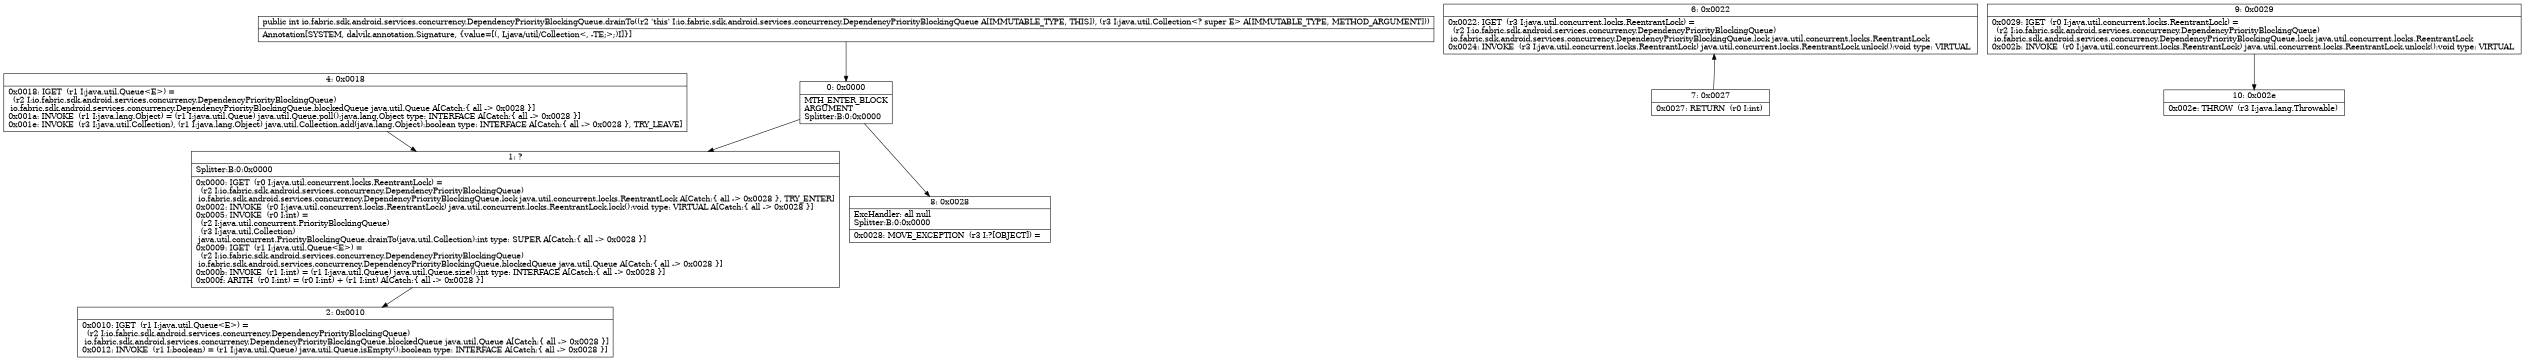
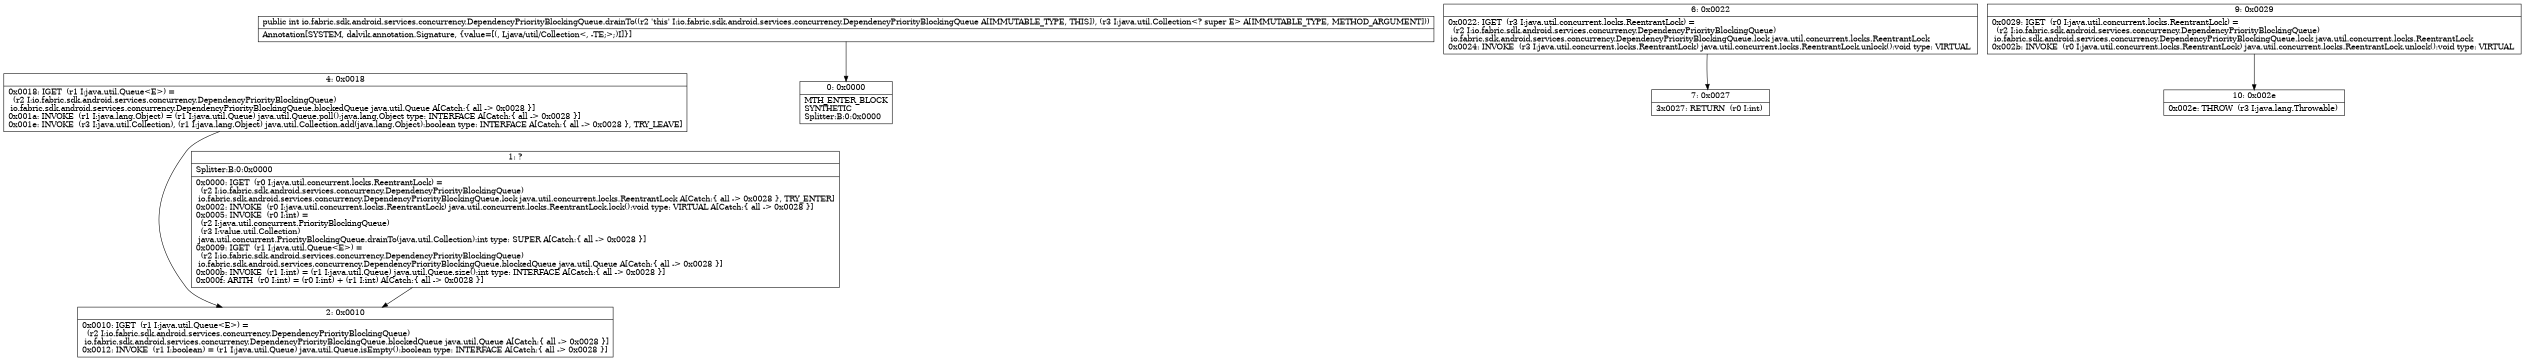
edge "7: 0x0027" -> "6: 0x0022": reversed
node "0: 0x0000": text "ARGUMENT" -> "SYNTHETIC"
node "7: 0x0027": text "0x0027: RETURN  (r0 I:int)" -> "3x0027: RETURN  (r0 I:int)"
edge "0: 0x0000" -> "1: ?": removed
edge "4: 0x0018" -> "1: ?": now "4: 0x0018" -> "2: 0x0010"
node "8: 0x0028": removed
node "1: ?": text "(r3 I:java.util.Collection)" -> "(r3 I:value.util.Collection)"
